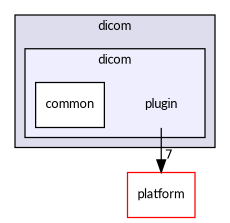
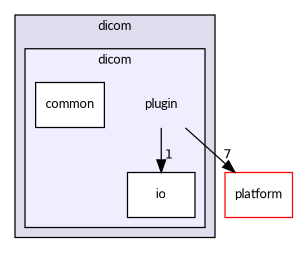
node "io": added
